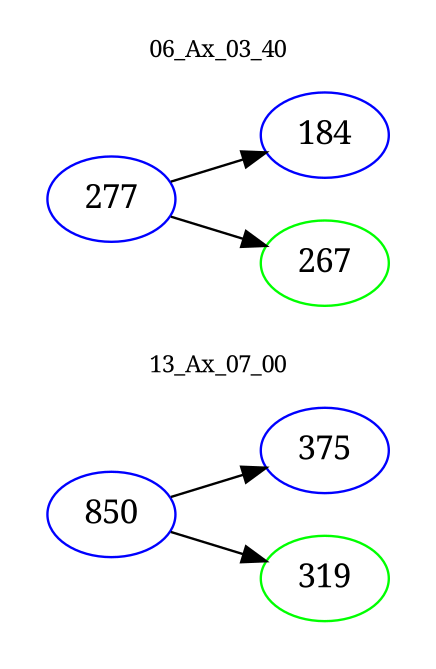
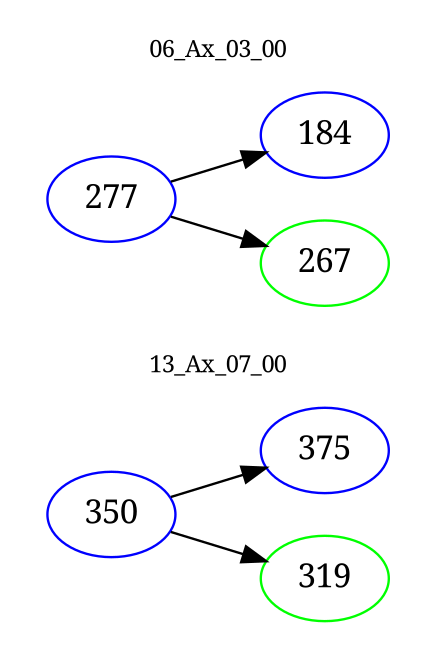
cluster "06_Ax_03_40": label "06_Ax_03_40" -> "06_Ax_03_00"
node "850": label "850" -> "350"
